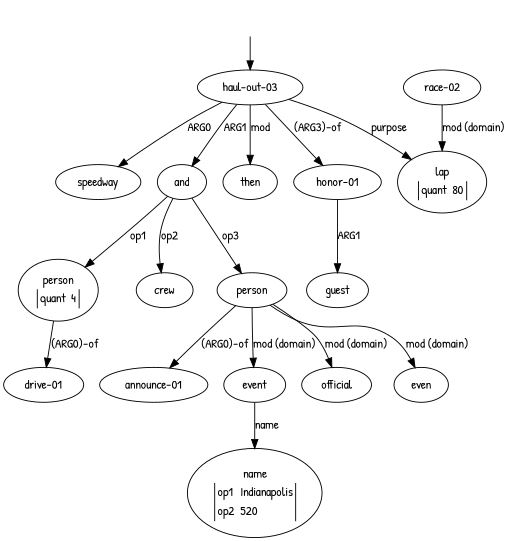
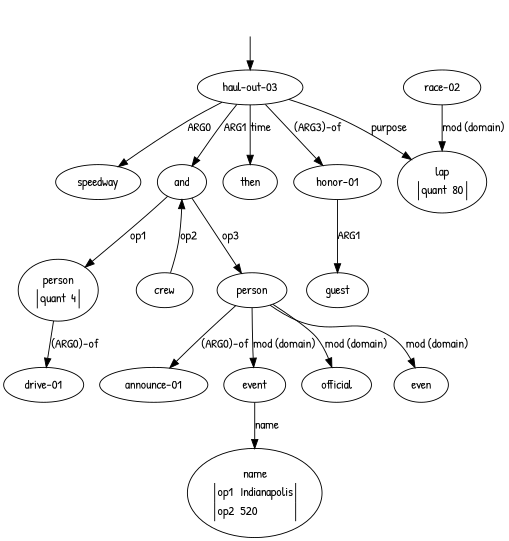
edge "haul-out-03" -> "then": label "mod" -> "time"
edge "and" -> "crew": reversed
